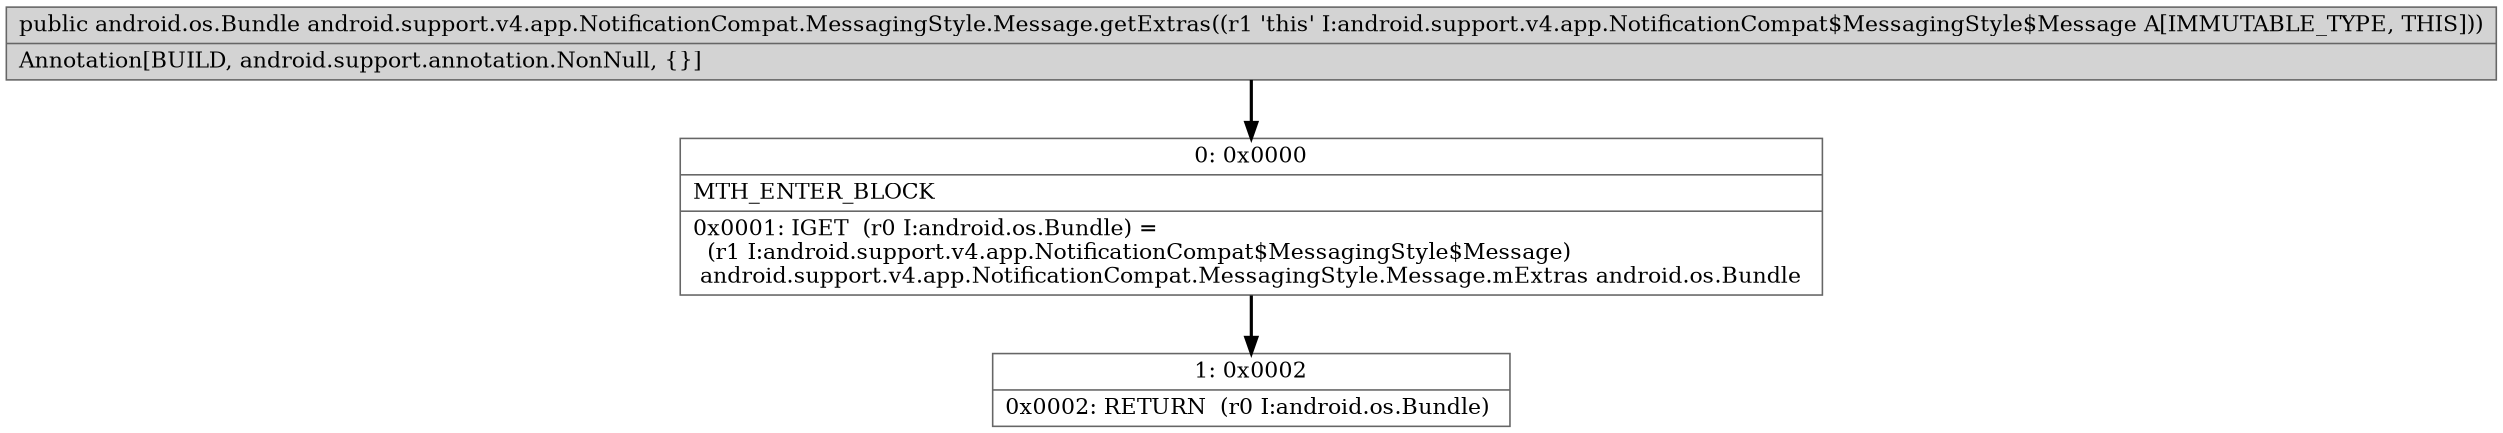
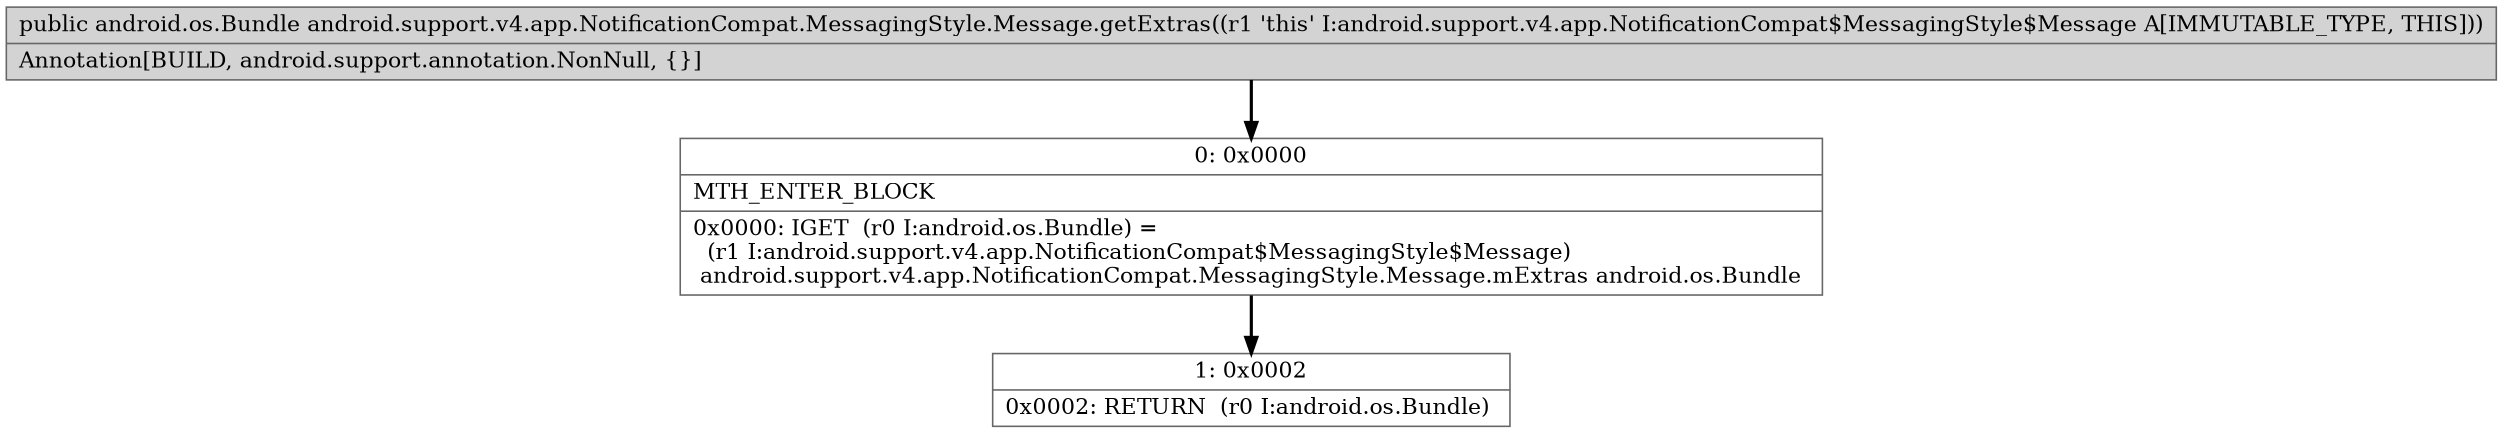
node "0: 0x0000": text "0x0001: IGET  (r0 I:android.os.Bundle) =" -> "0x0000: IGET  (r0 I:android.os.Bundle) ="
